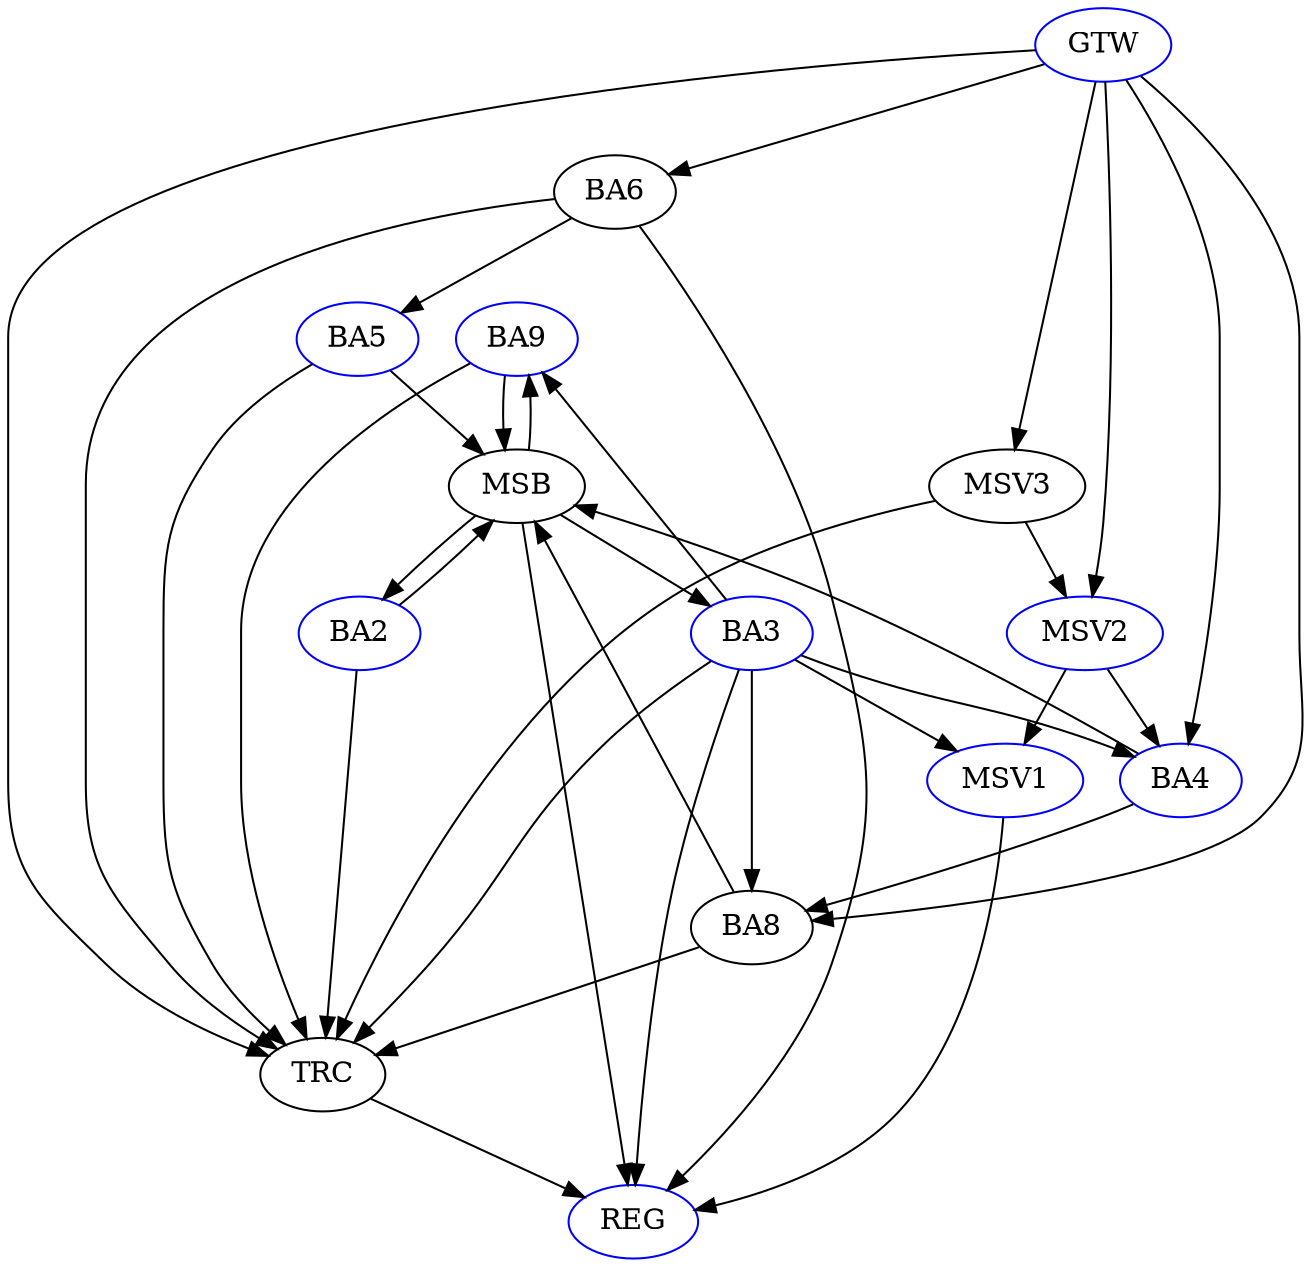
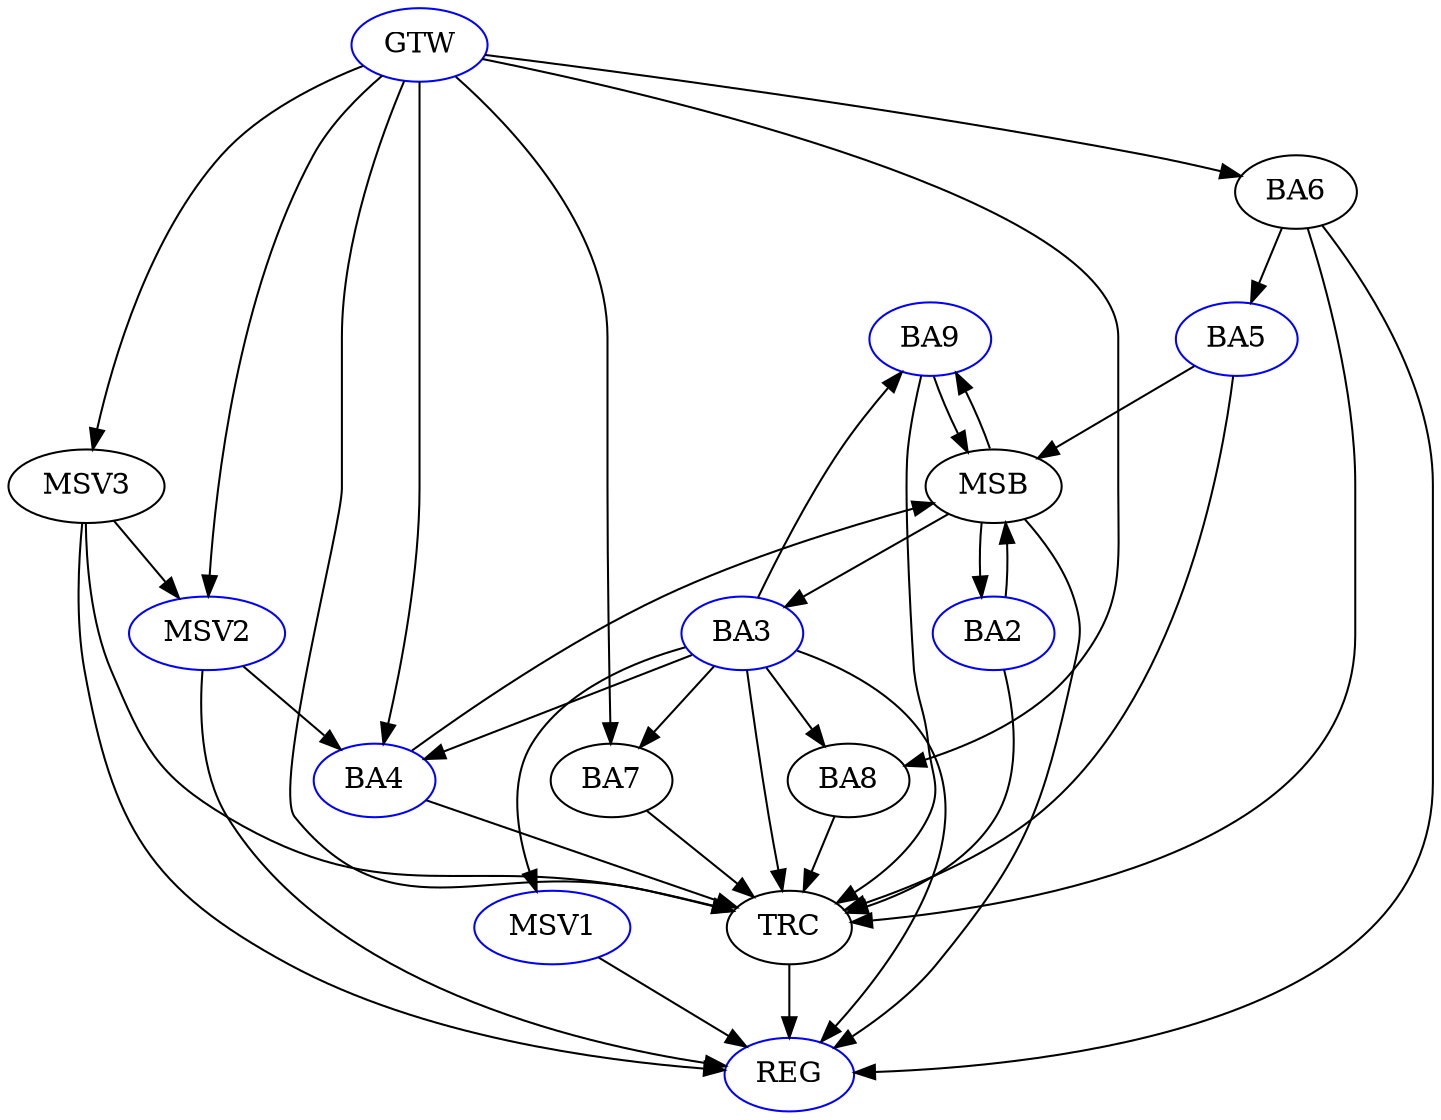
edge "MSV2" -> "MSV1": now "MSV2" -> "REG"
edge "BA8" -> "MSB": removed
node "BA7": added
edge "BA4" -> "BA8": now "BA4" -> "TRC"
edge "MSV3" -> "REG": added
